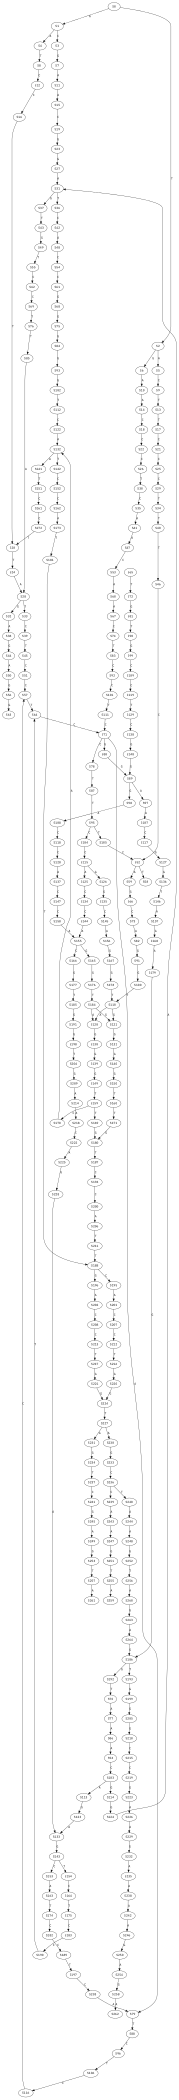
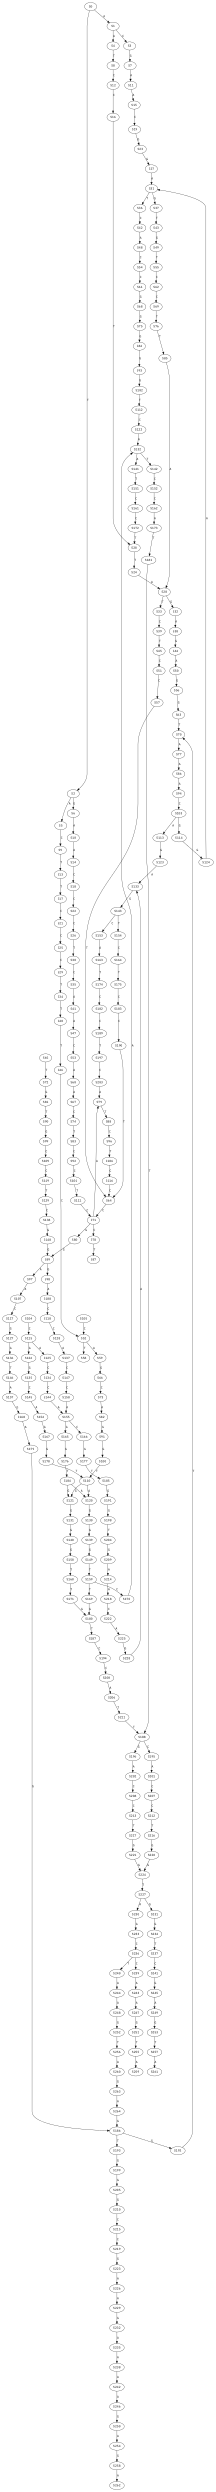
edge "S63" -> "S70": added, label "T"
node "S95": removed
edge "S116" -> "S57": now "S116" -> "S64"
